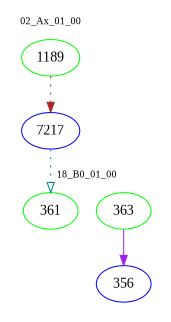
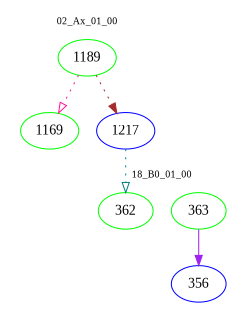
node "1169": added
node "7217": label "7217" -> "1217"
node "361": label "361" -> "362"
